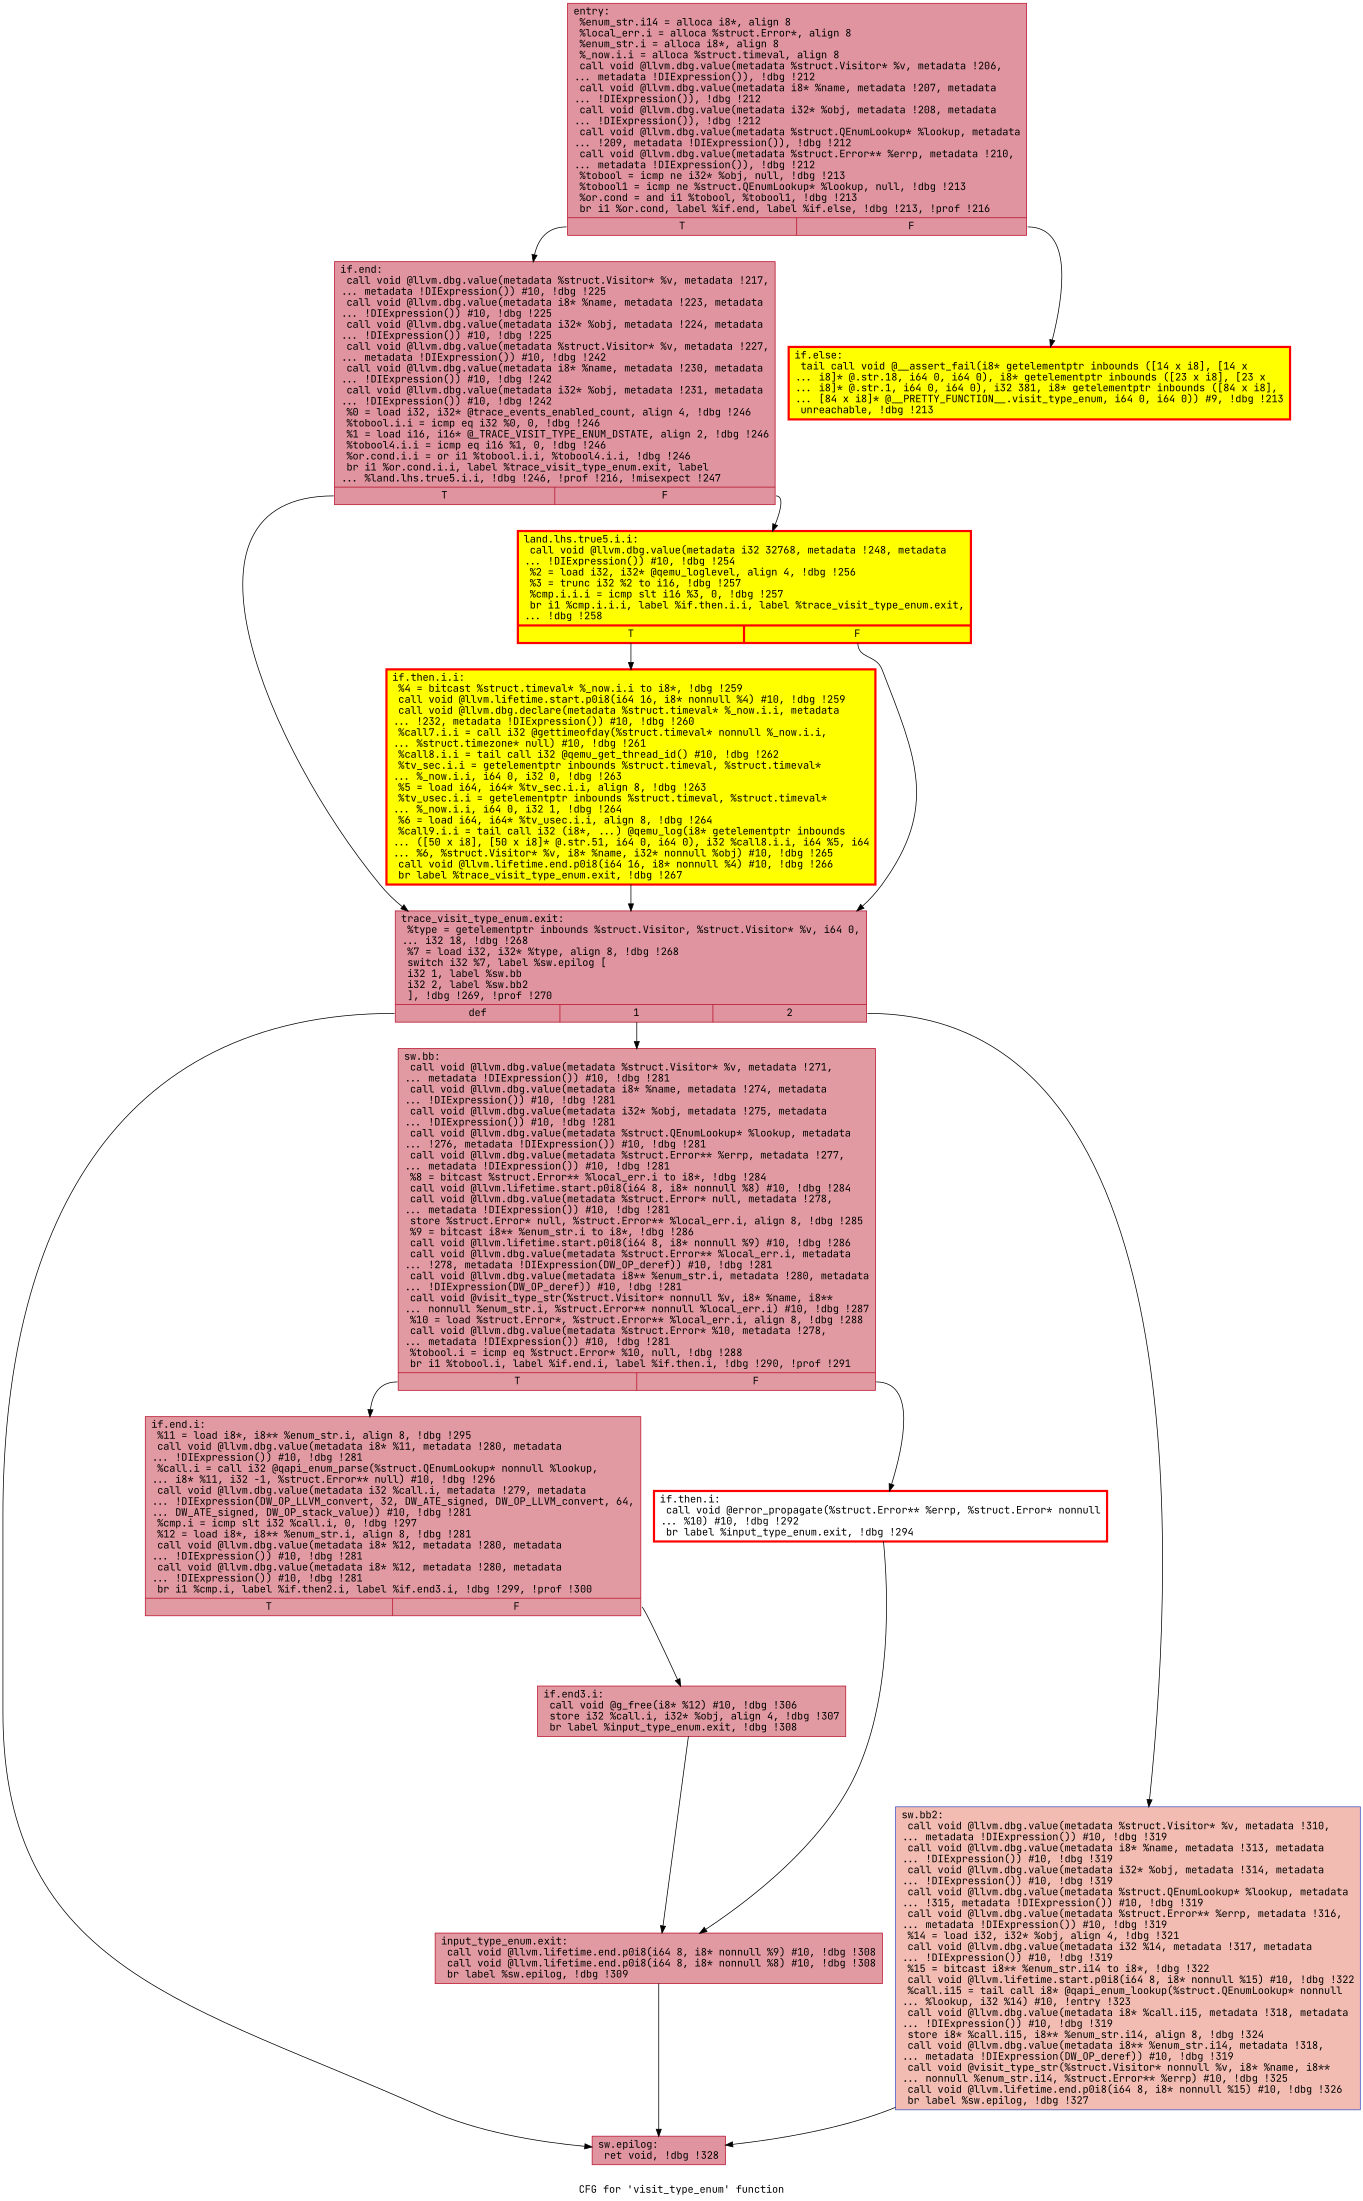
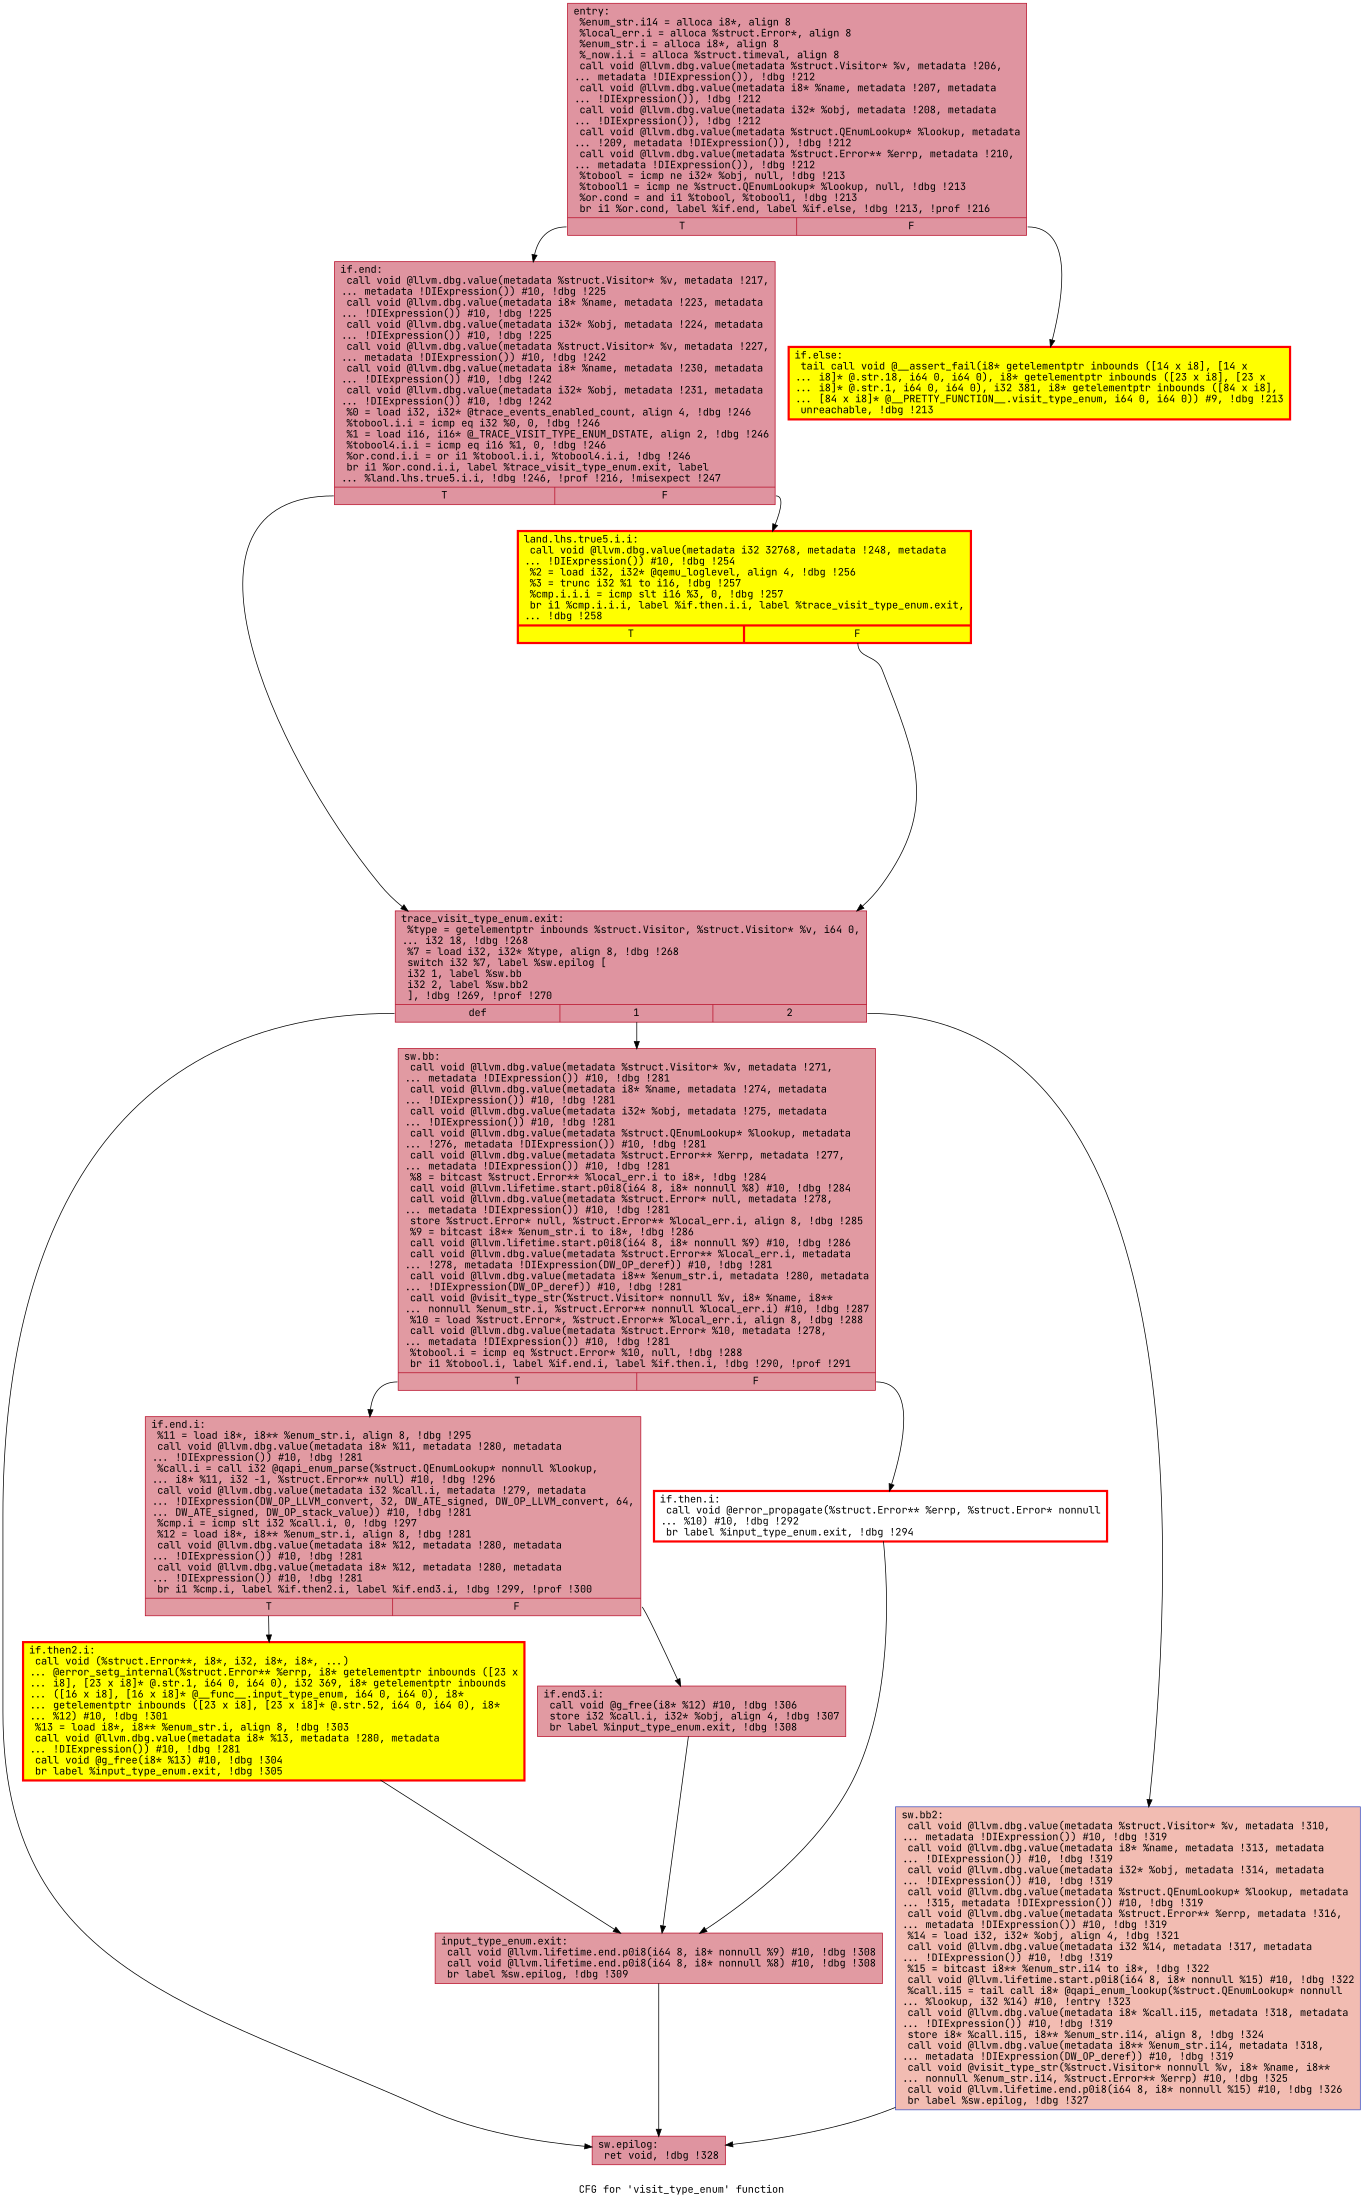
node "land.lhs.true5.i.i:": text "%3 = trunc i32 %2 to i16, !dbg !257" -> "%3 = trunc i32 %1 to i16, !dbg !257"
node "if.then.i.i:": removed
node "if.then2.i:": added
